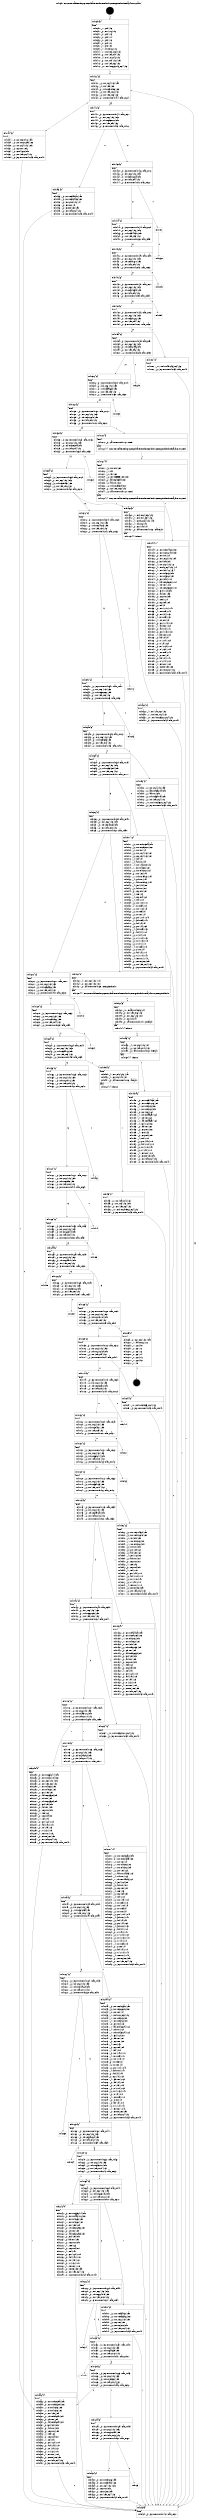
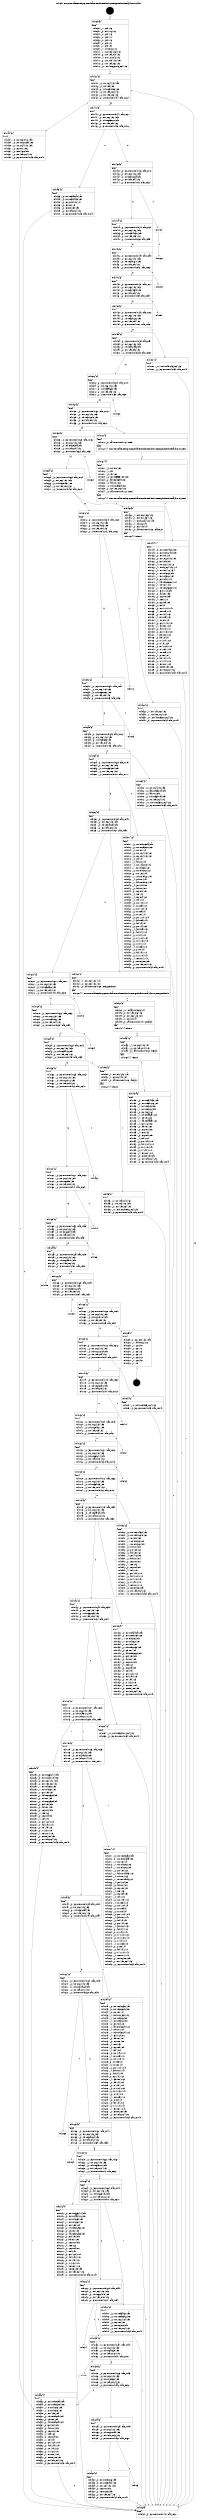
node "0x4023de": removed
edge "0x4016aa [28]" -> "0x4016e2 [28]": now "0x4016c6 [28]" -> "0x4016e2 [28]"
